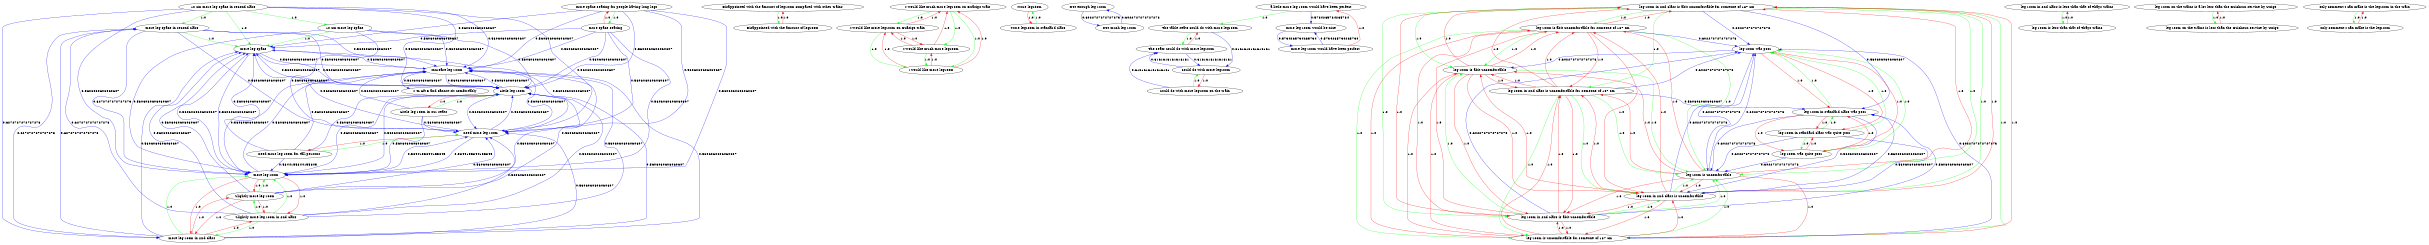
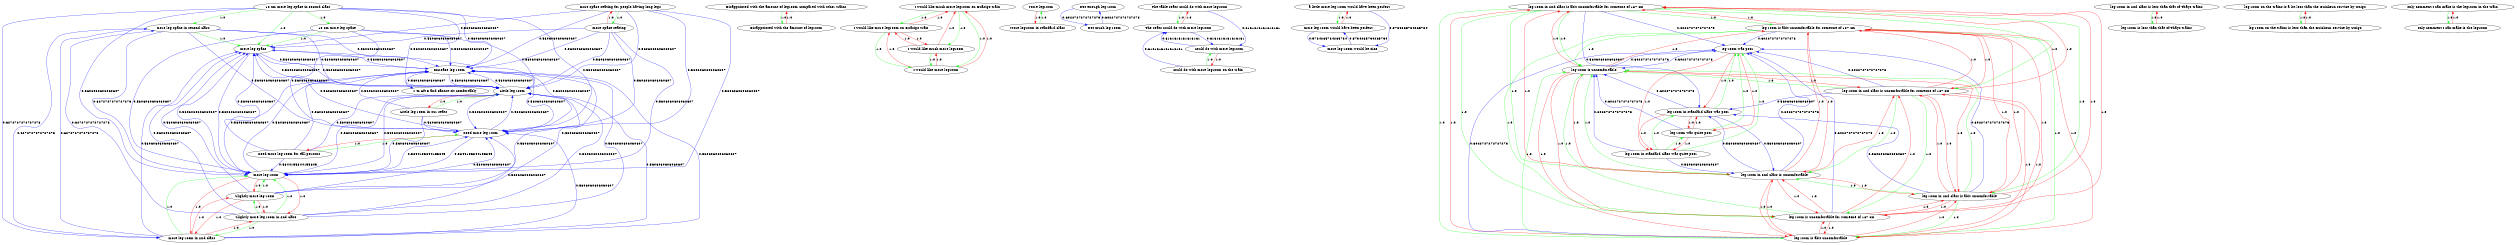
edge "a little more leg room would have been perfect" -> "The table seats could do with more legroom": now "a little more leg room would have been perfect" -> "more leg room would have been perfect"
edge "leg room was poor" -> "leg room is abit uncomfortable": reversed
